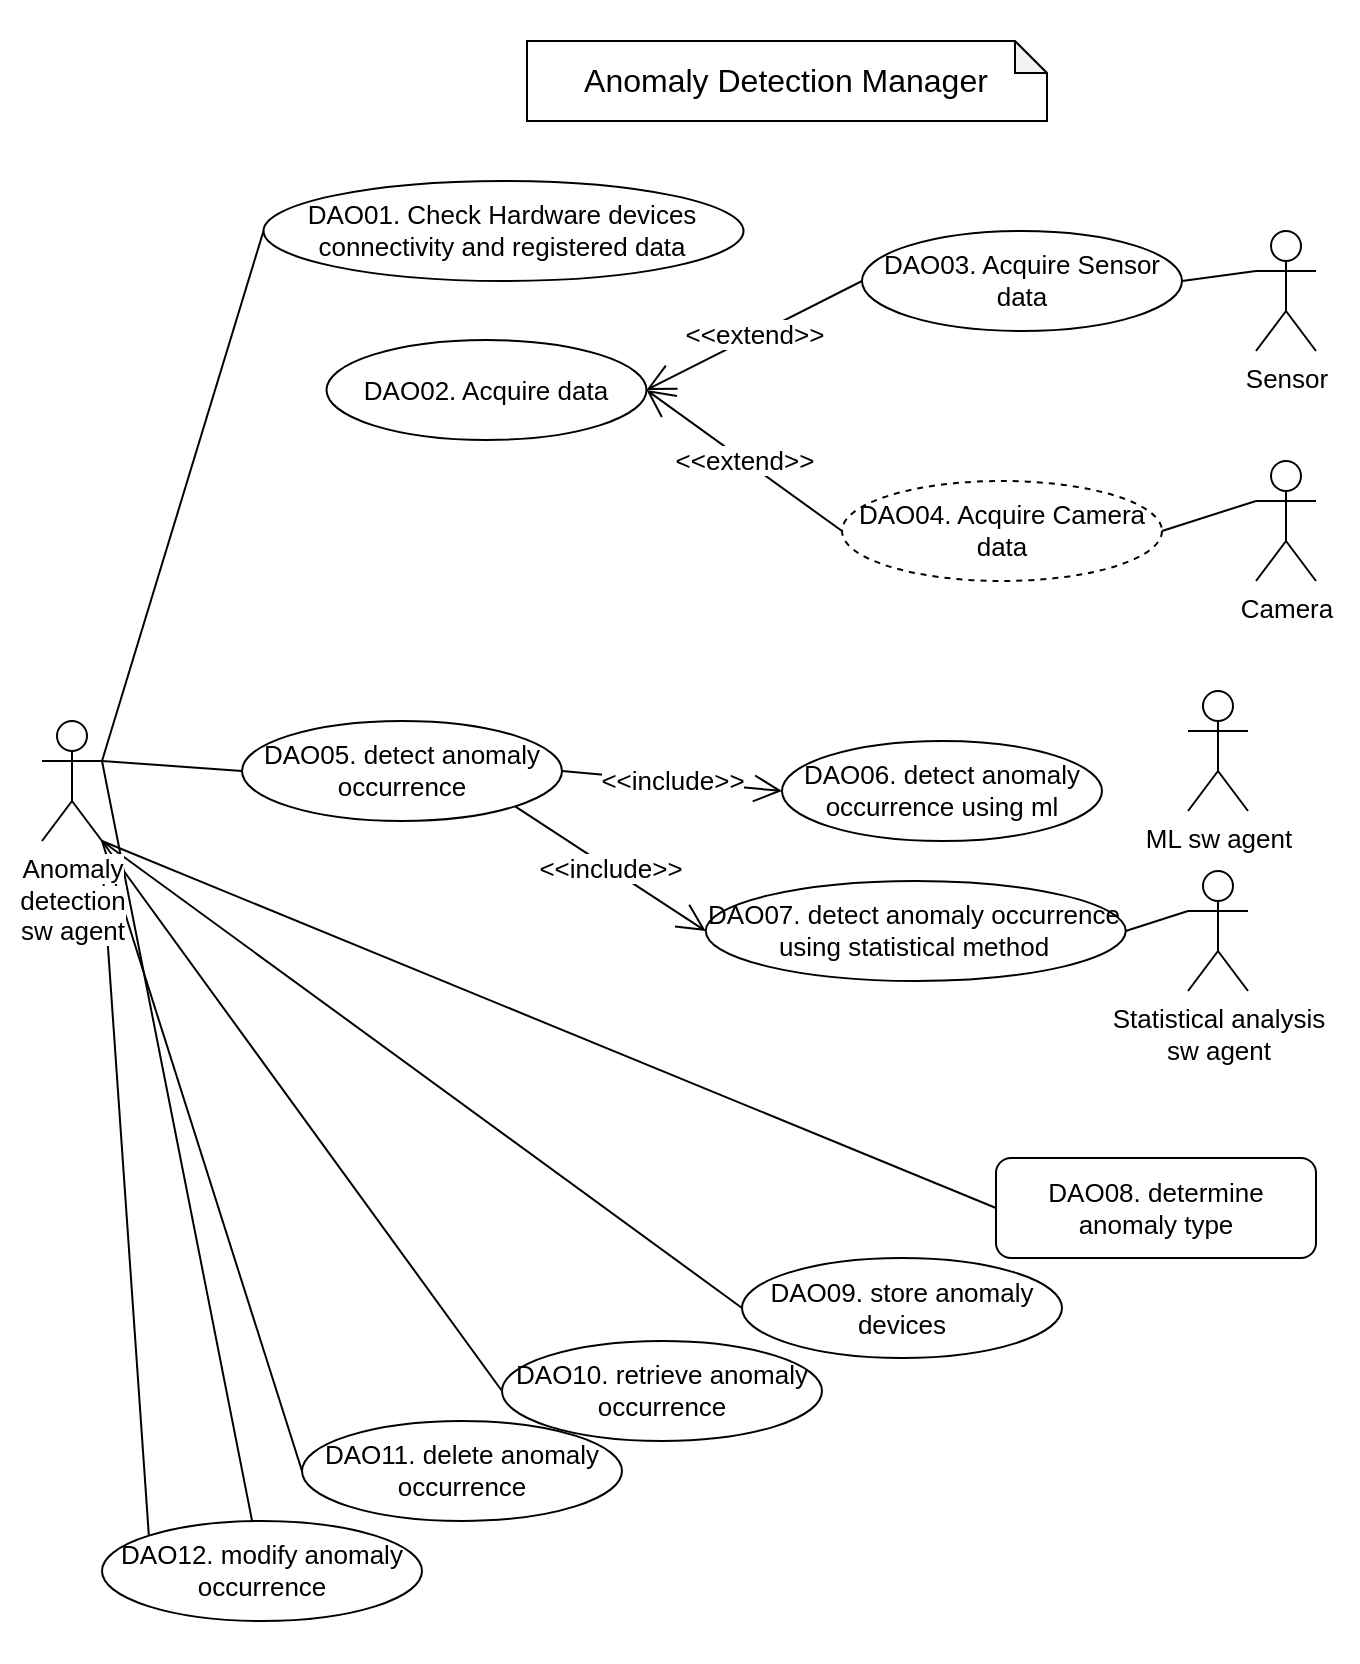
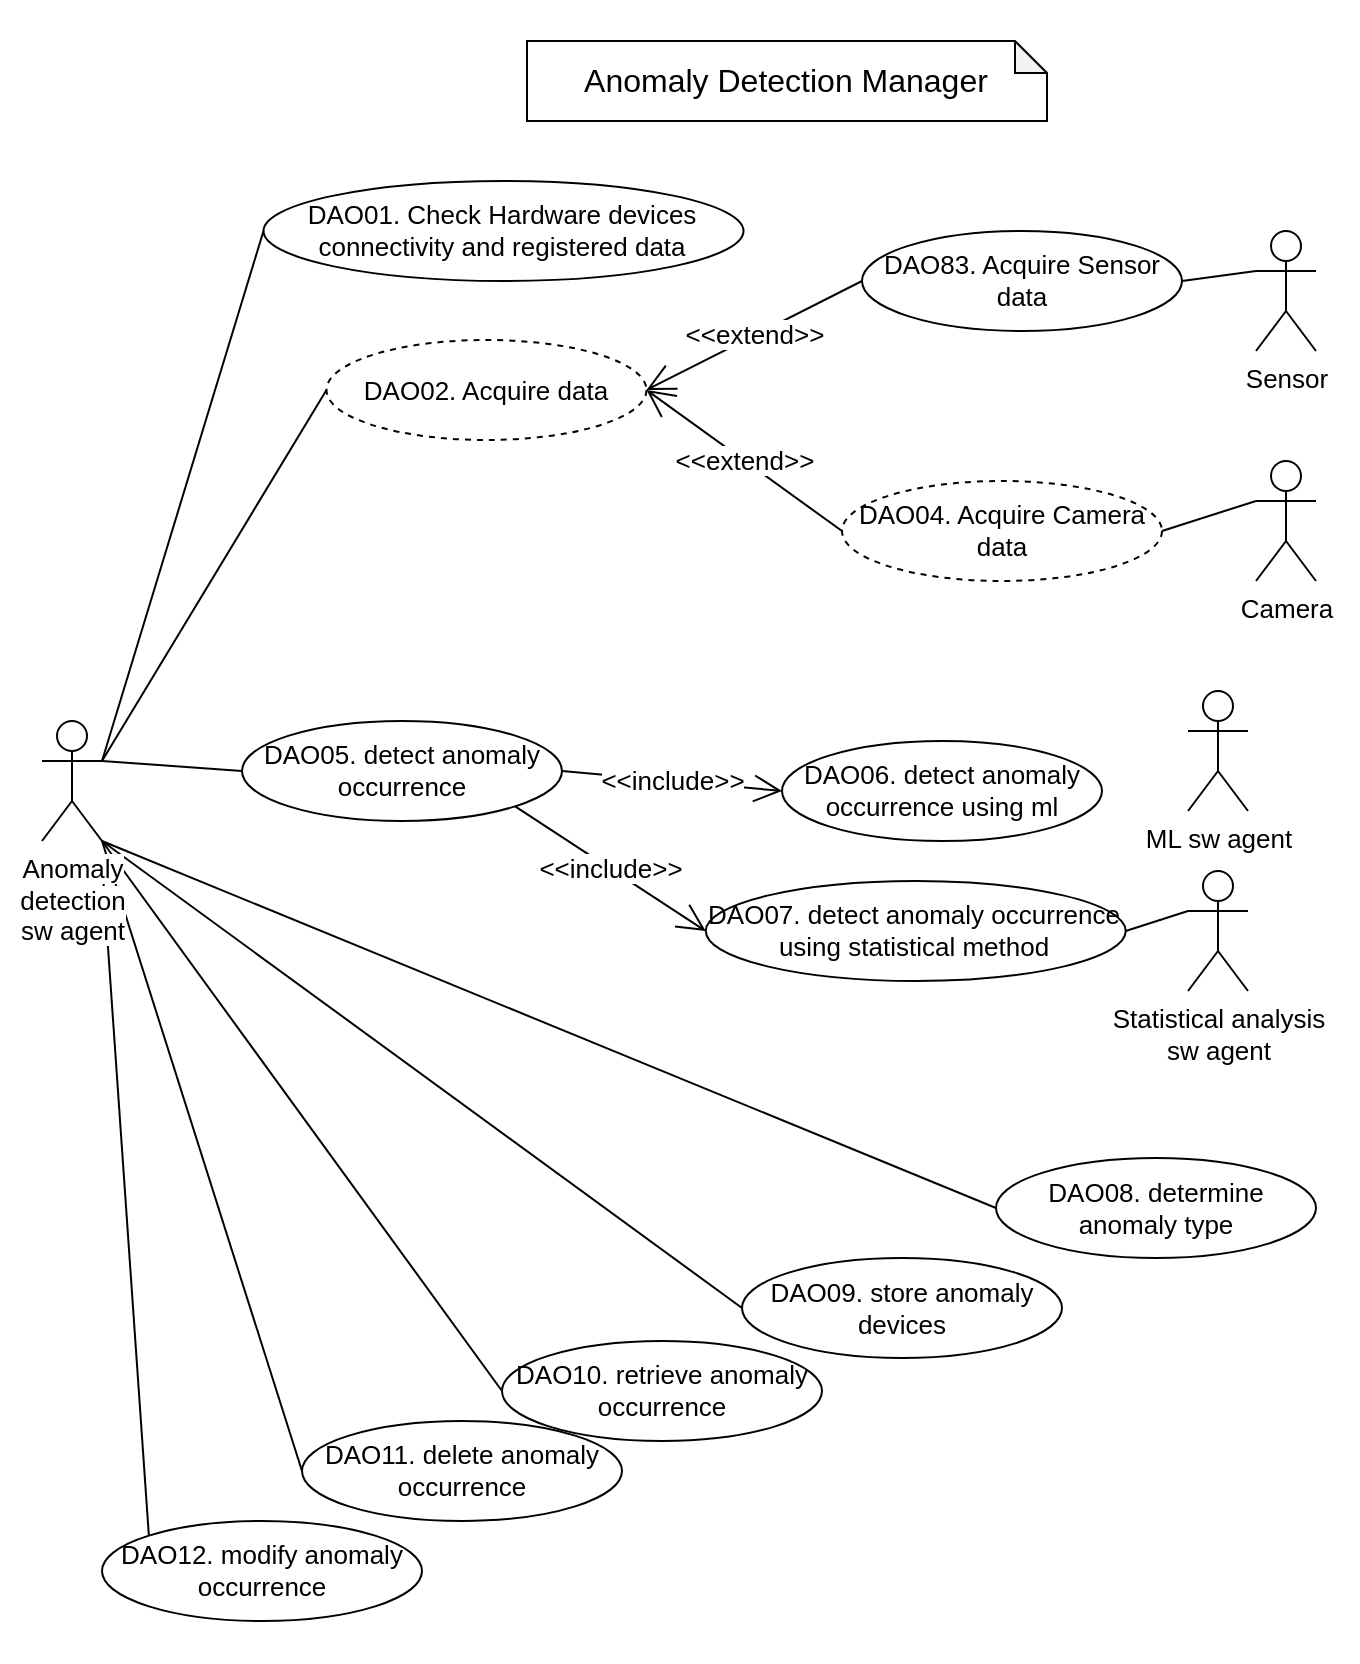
node "DAO03. Acquire Sensor data": label "DAO03. Acquire Sensor data" -> "DAO83. Acquire Sensor data"
node "DAO02. Acquire data": style solid -> dashed
node "DAO08. determine anomaly type": shape rounded rectangle -> ellipse
edge "Anomaly detectionsw agent" -- "DAO12. modify anomaly occurrence": now "Anomaly detectionsw agent" -- "DAO02. Acquire data"
